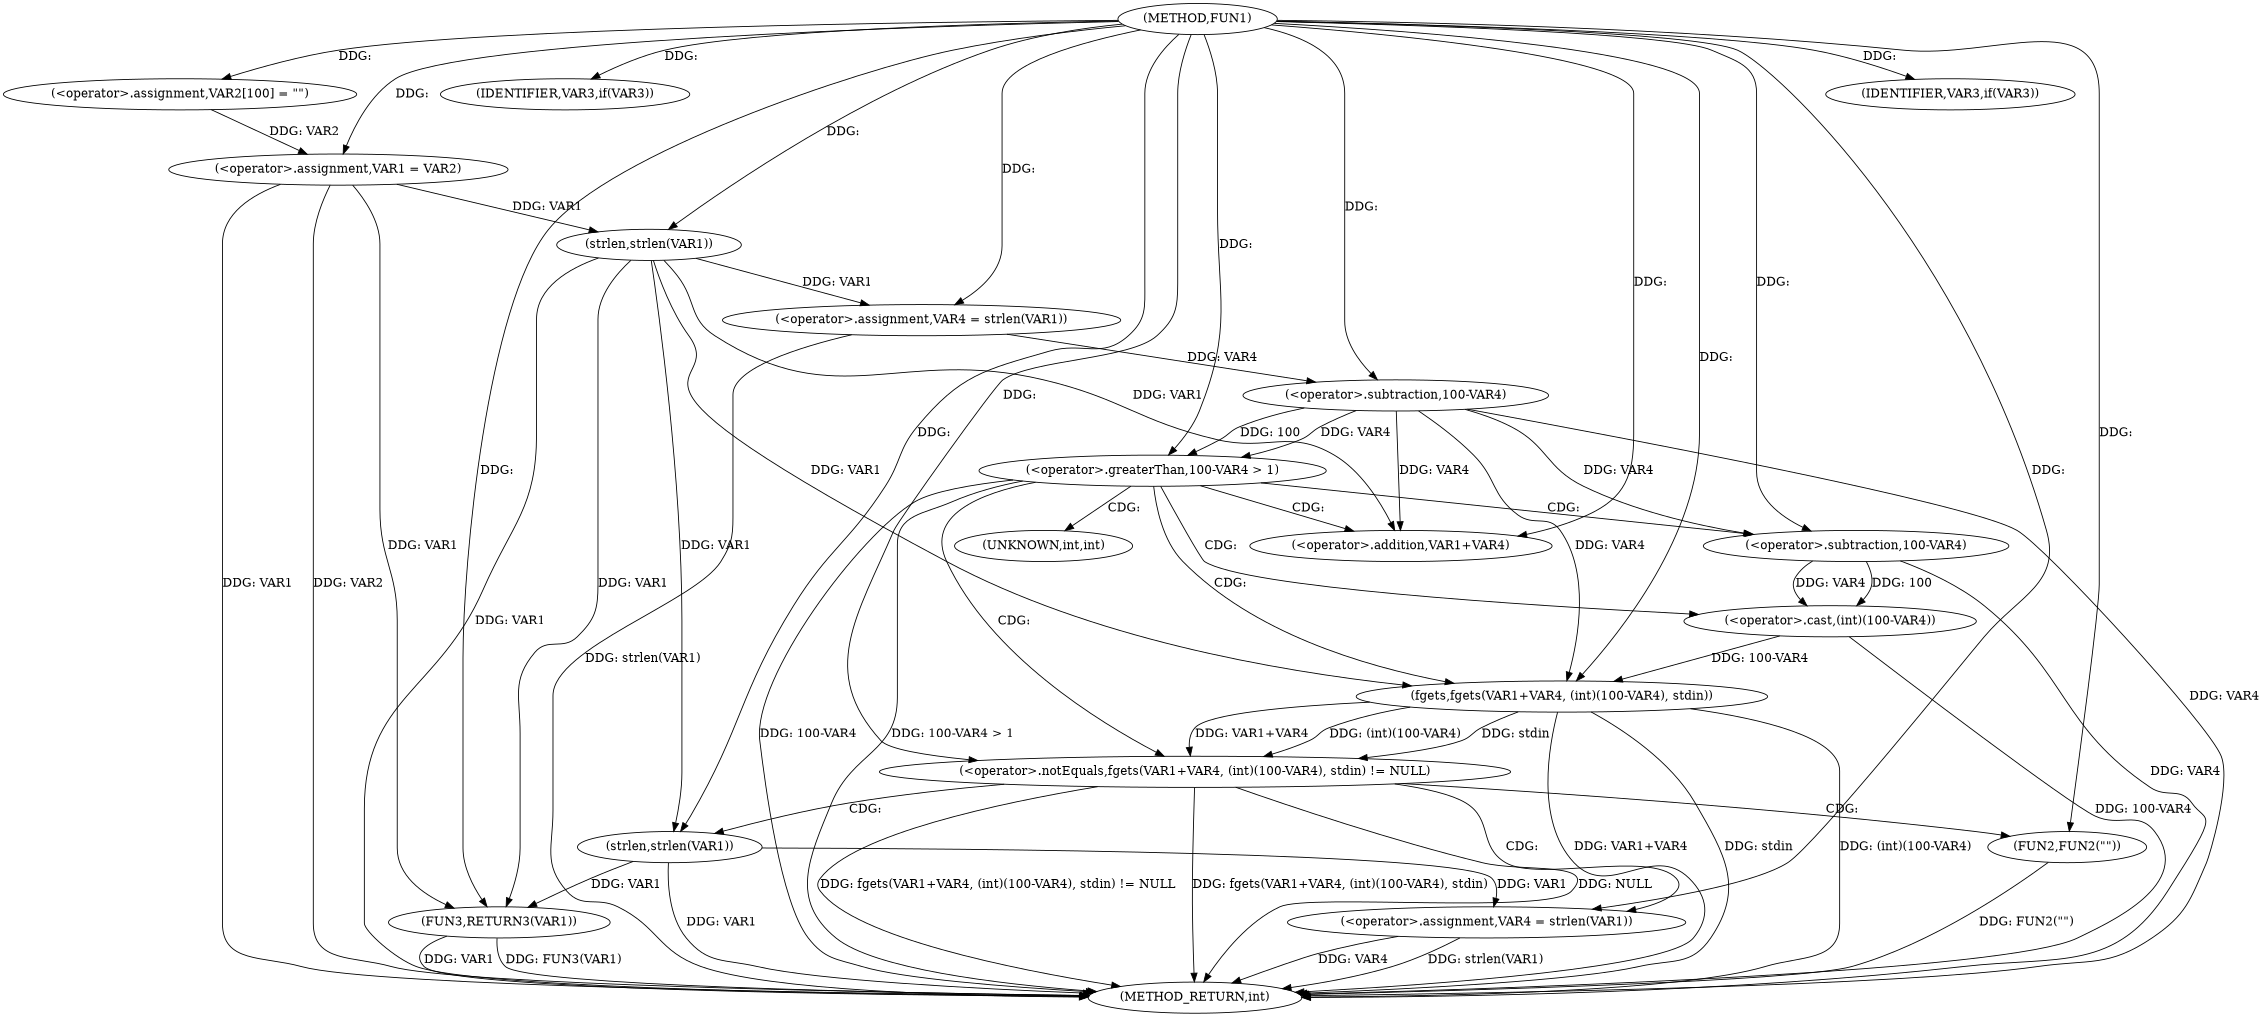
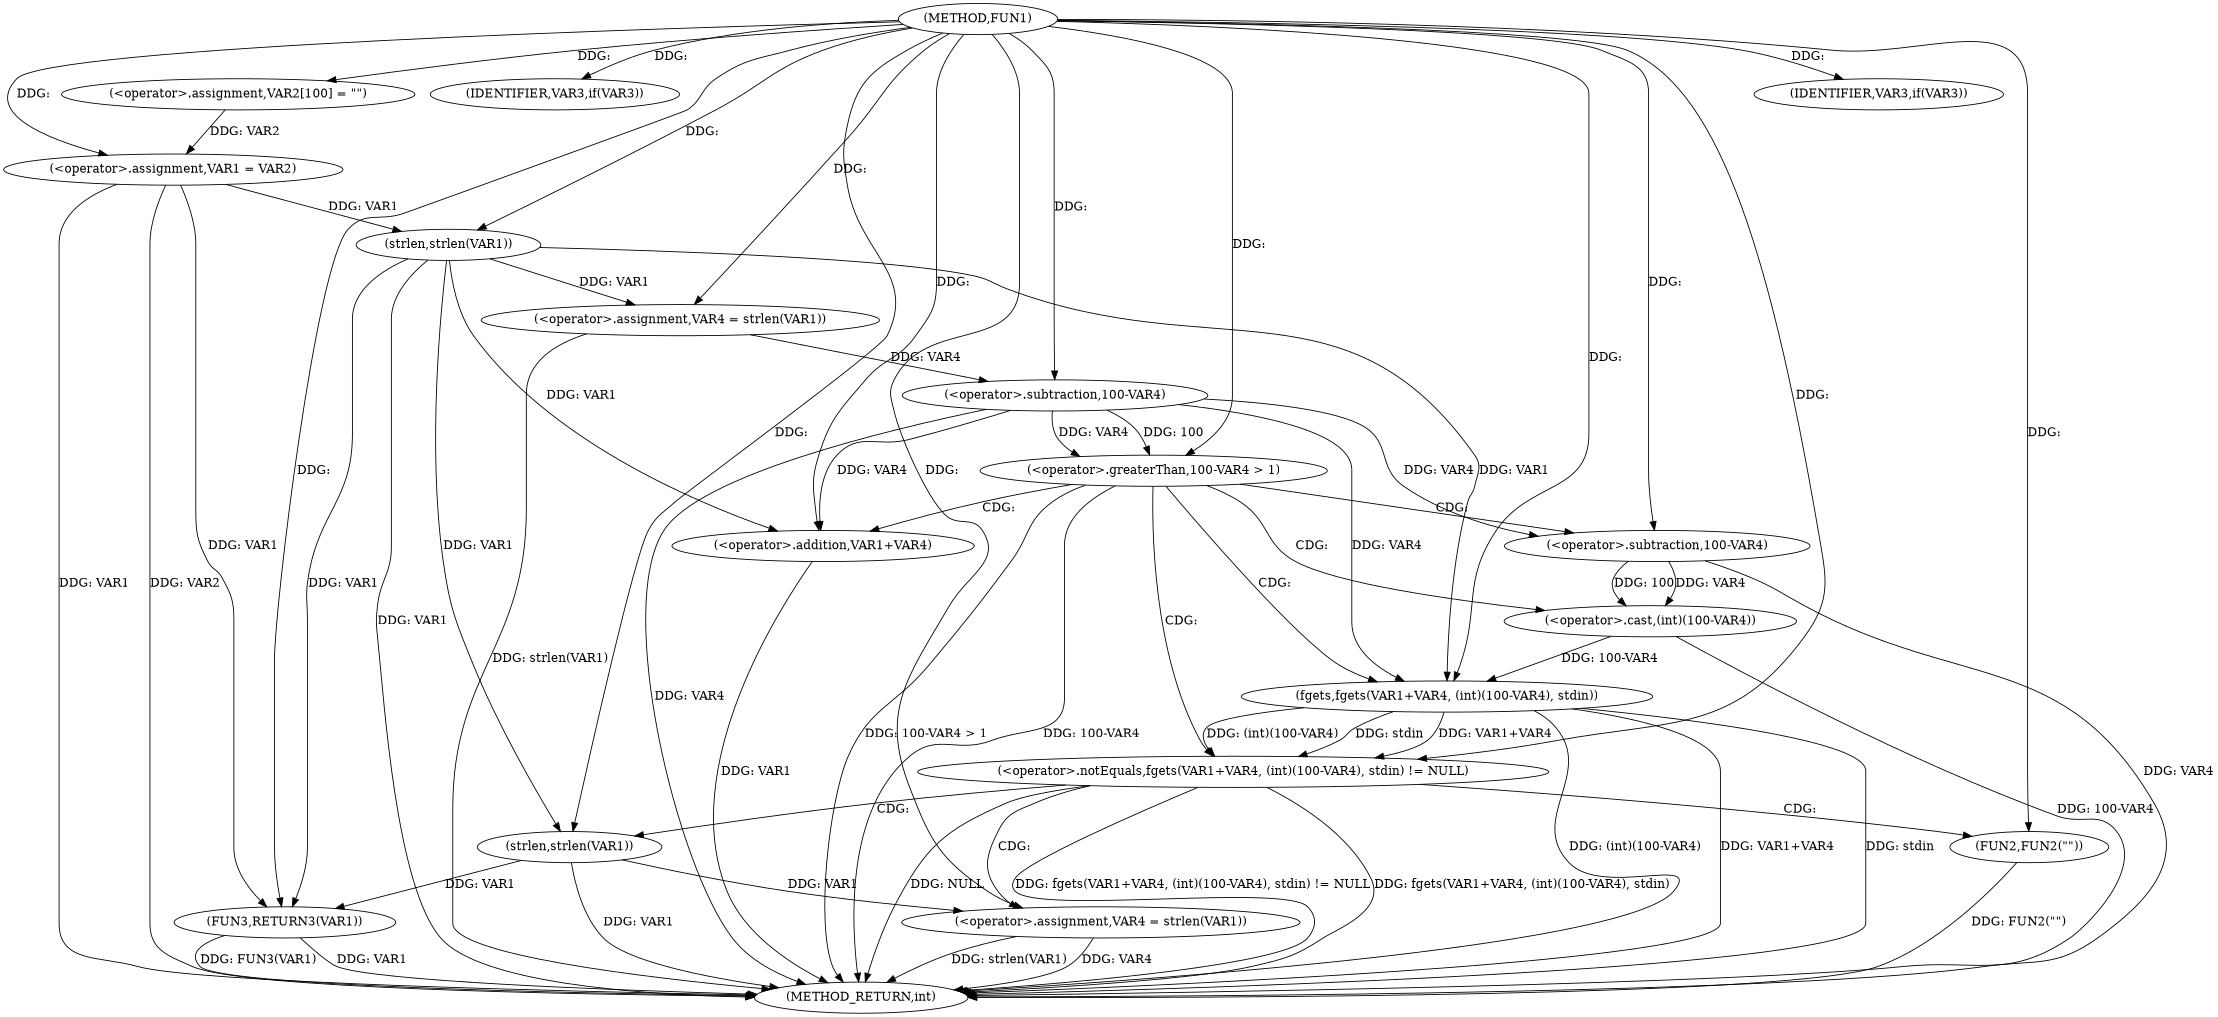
node "(UNKNOWN,int,int)": removed
edge "(<operator>.addition,VAR1+VAR4)" -> "(METHOD_RETURN,int)": added, label "DDG: VAR1"
